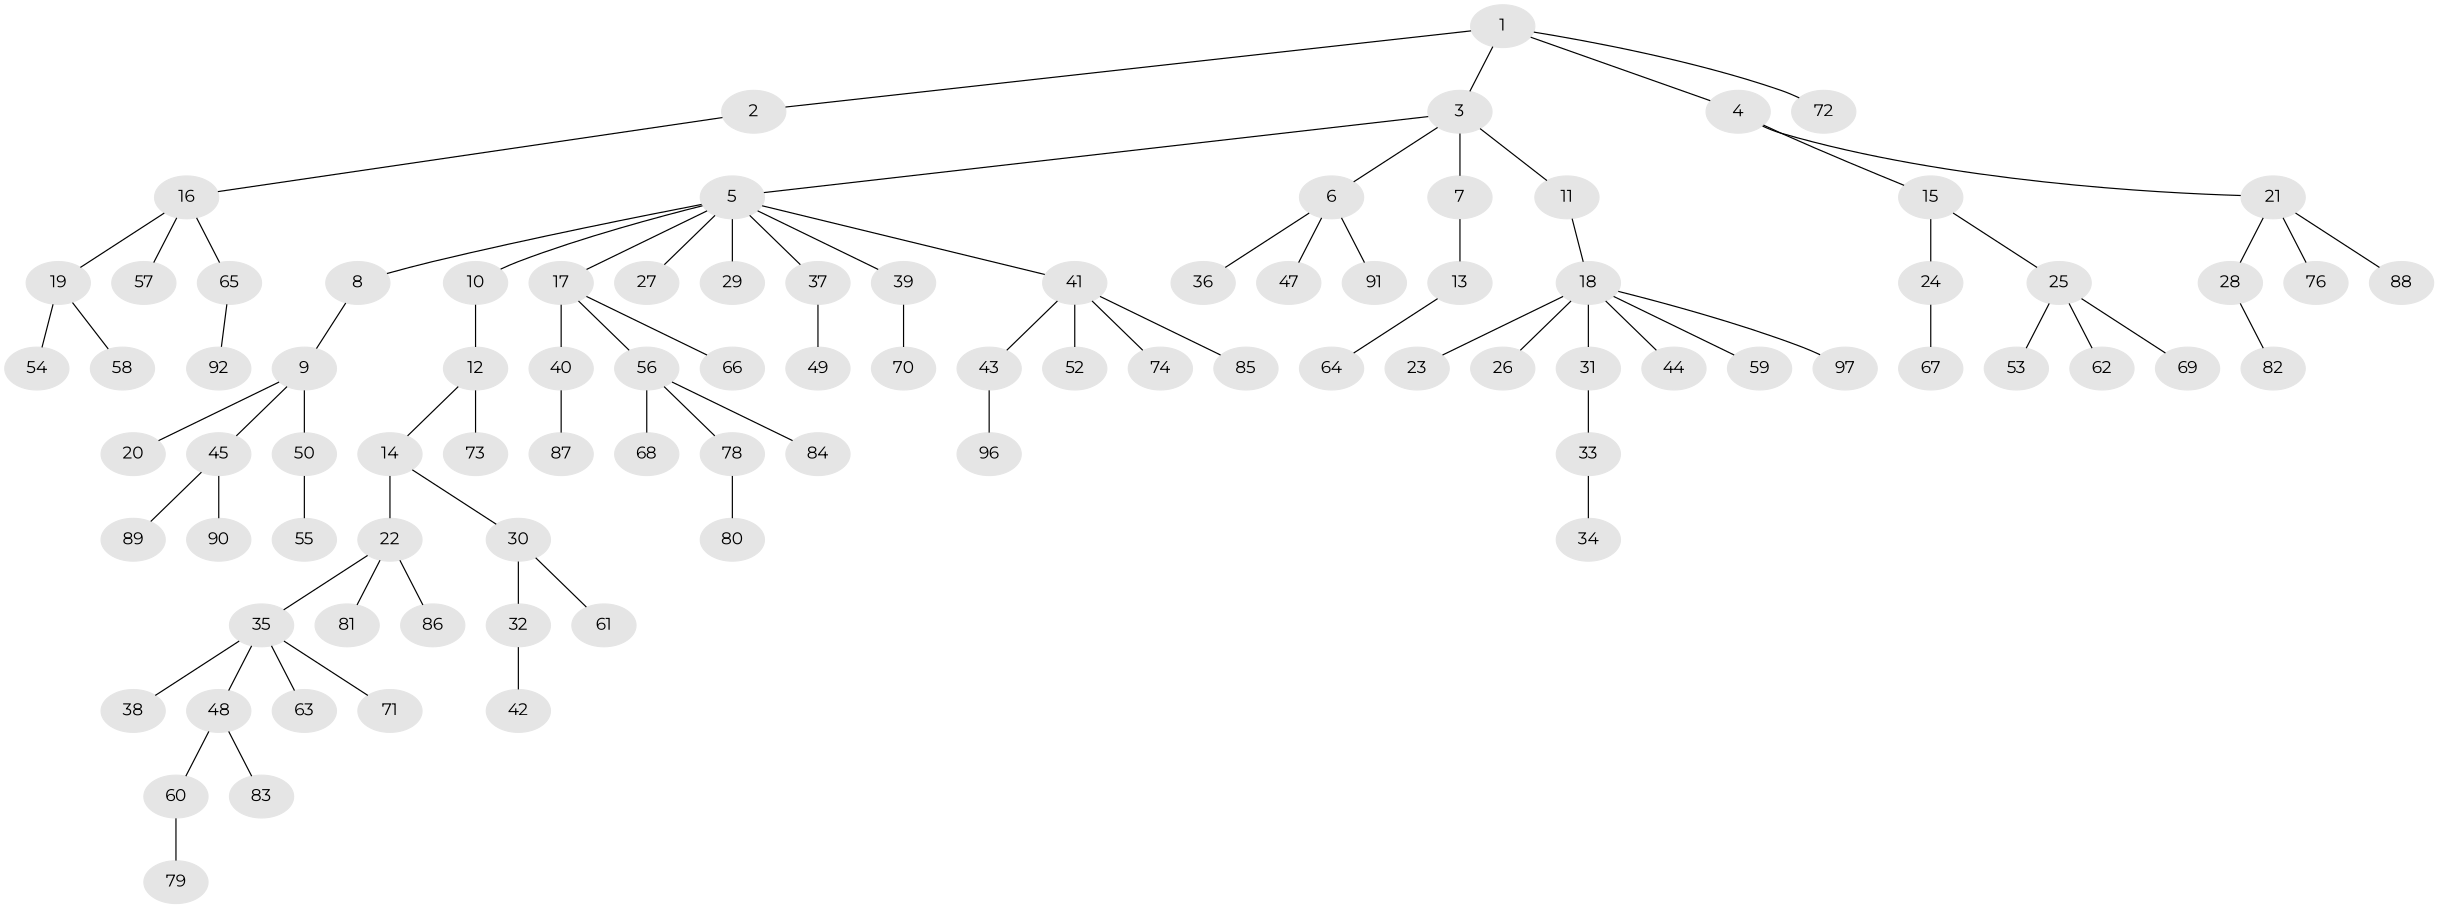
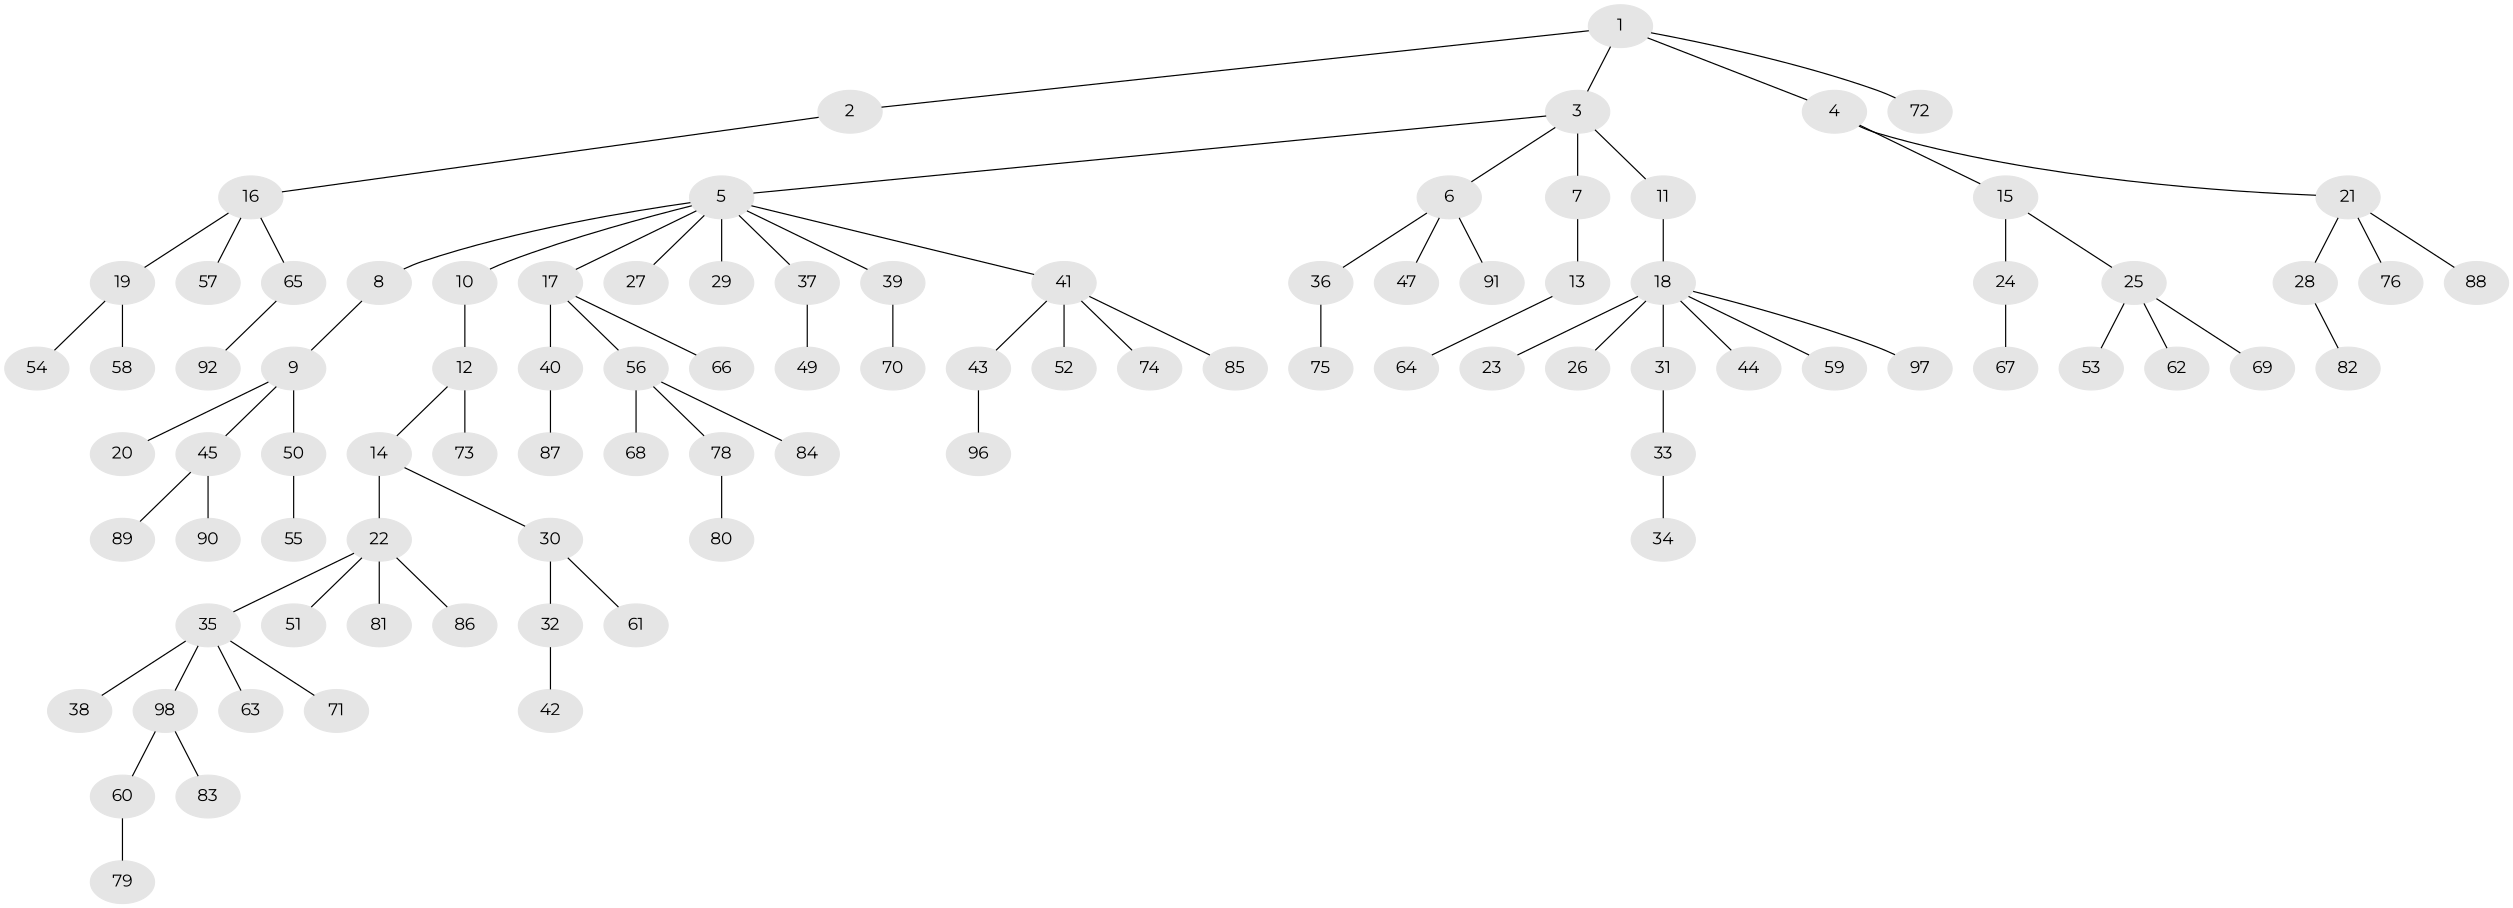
node "75": added
node "51": added
node "48": label "48" -> "98"
